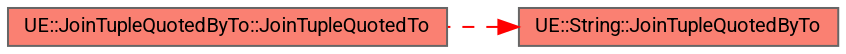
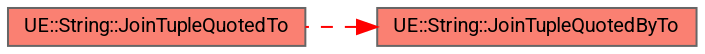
node "UE::JoinTupleQuotedByTo::JoinTupleQuotedTo": label "UE::JoinTupleQuotedByTo::JoinTupleQuotedTo" -> "UE::String::JoinTupleQuotedTo"
